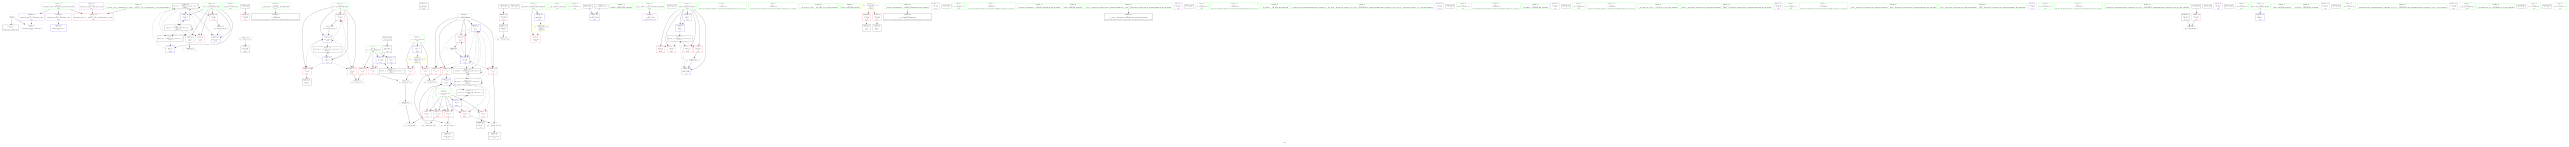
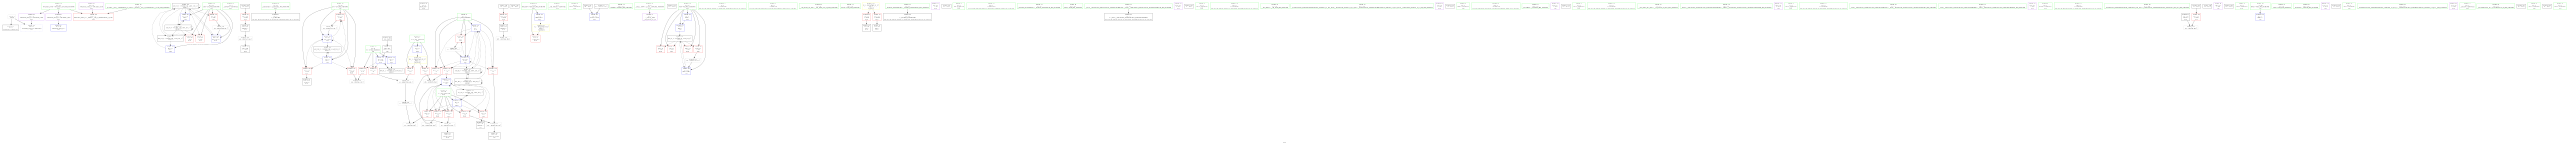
node "NodeID: 66": added
node "NodeID: 206": removed
